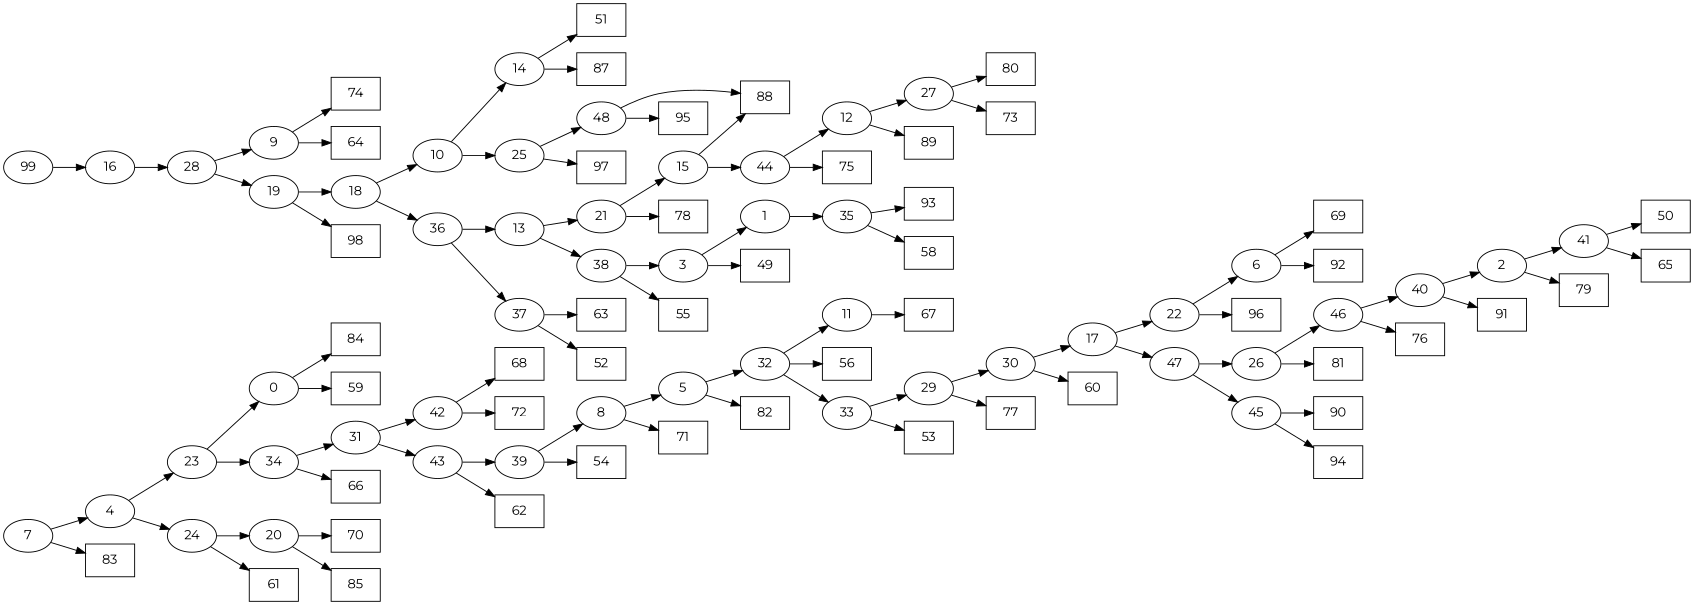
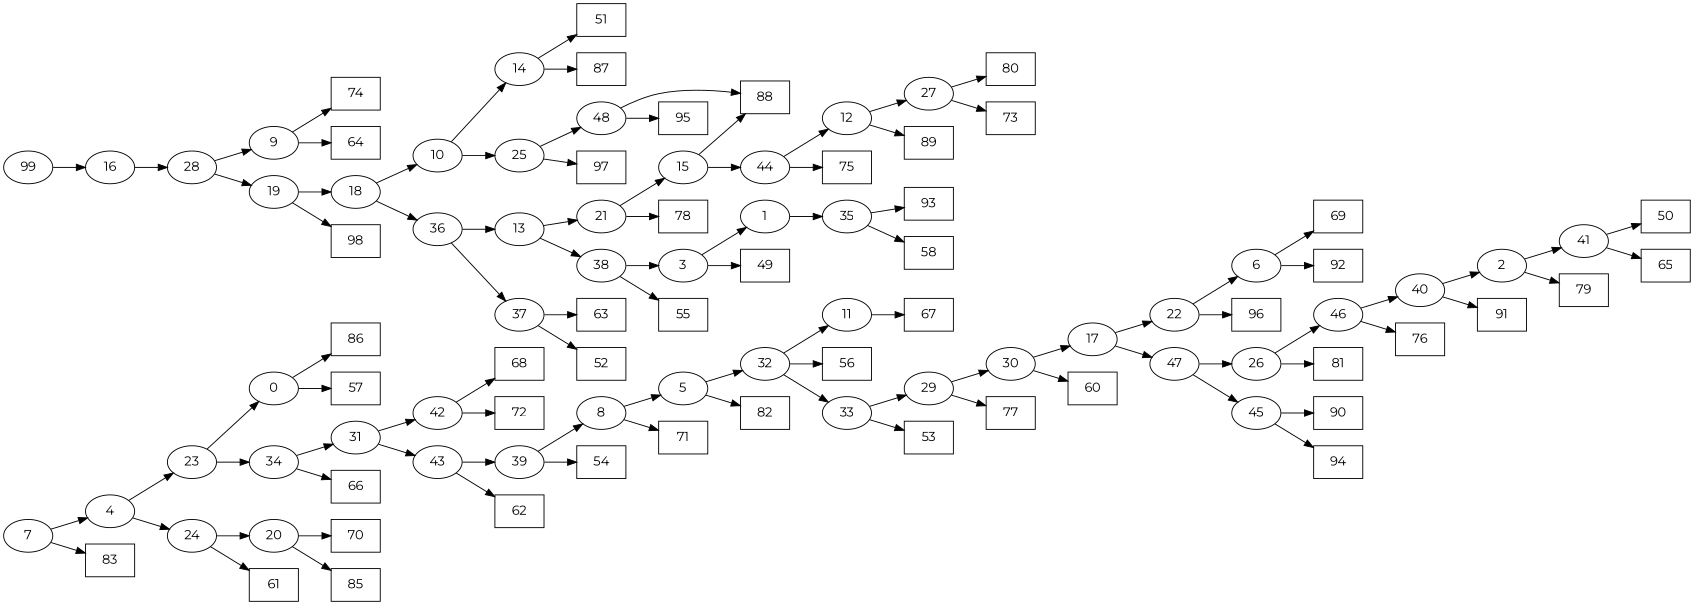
node "84": label "84" -> "86"
node "59": label "59" -> "57"
